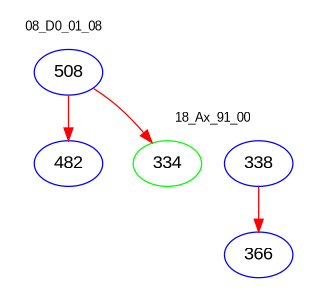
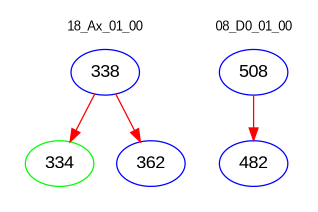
cluster "08_D0_01_08": label "08_D0_01_08" -> "08_D0_01_00"
edge "508" -> "334": now "338" -> "334"
cluster "18_Ax_91_00": label "18_Ax_91_00" -> "18_Ax_01_00"
node "366": label "366" -> "362"
